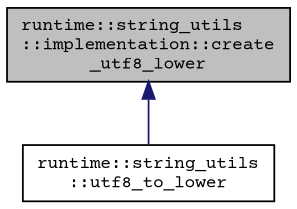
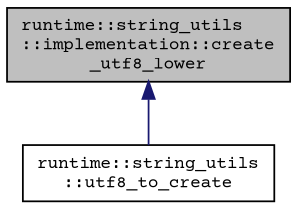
node "runtime::string_utils ::utf8_to_lower": label "runtime::string_utils ::utf8_to_lower" -> "runtime::string_utils ::utf8_to_create"
